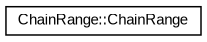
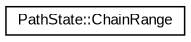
node "ChainRange::ChainRange": label "ChainRange::ChainRange" -> "PathState::ChainRange"
